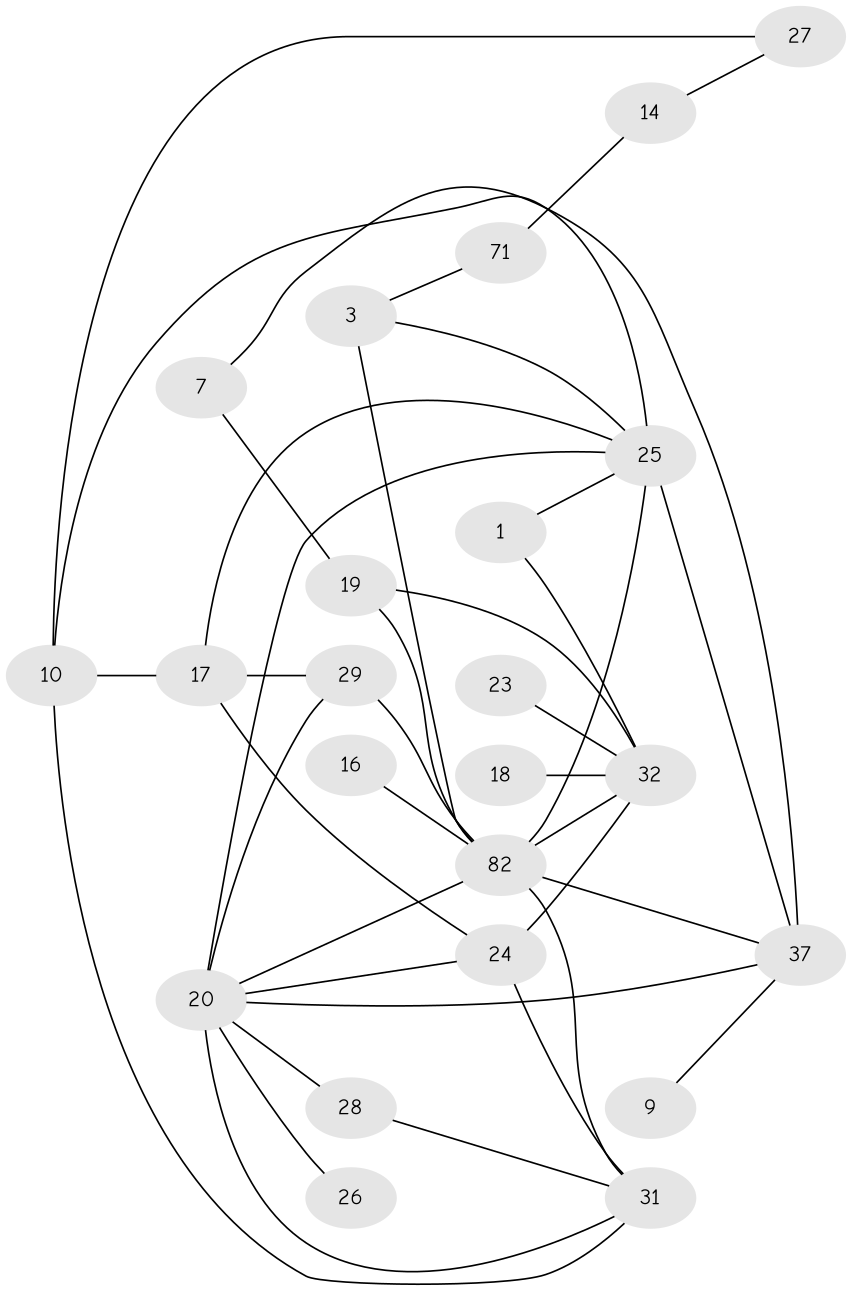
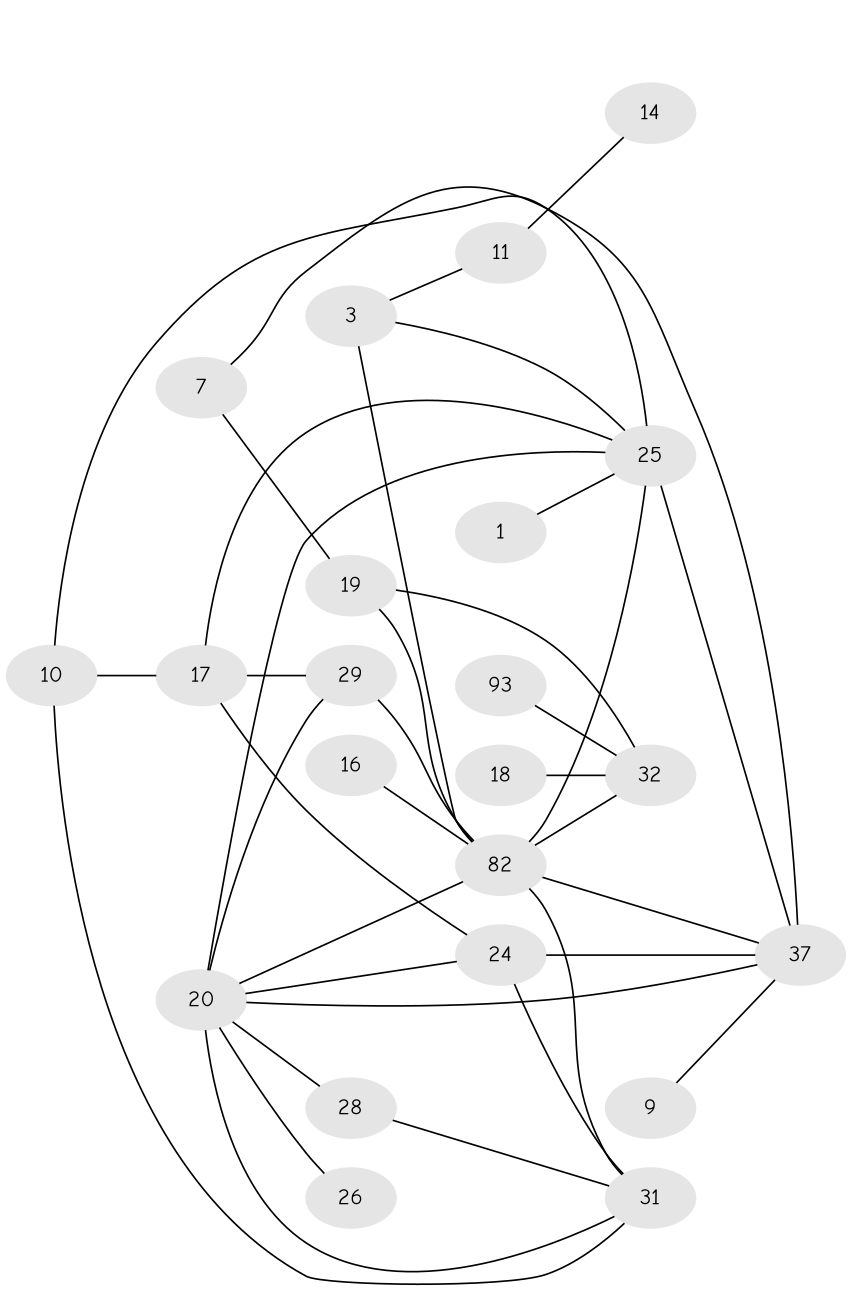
node "27": removed
node "71": label "71" -> "11"
edge "1" -- "32": removed
node "23": label "23" -> "93"
edge "32" -- "24": now "37" -- "24"
